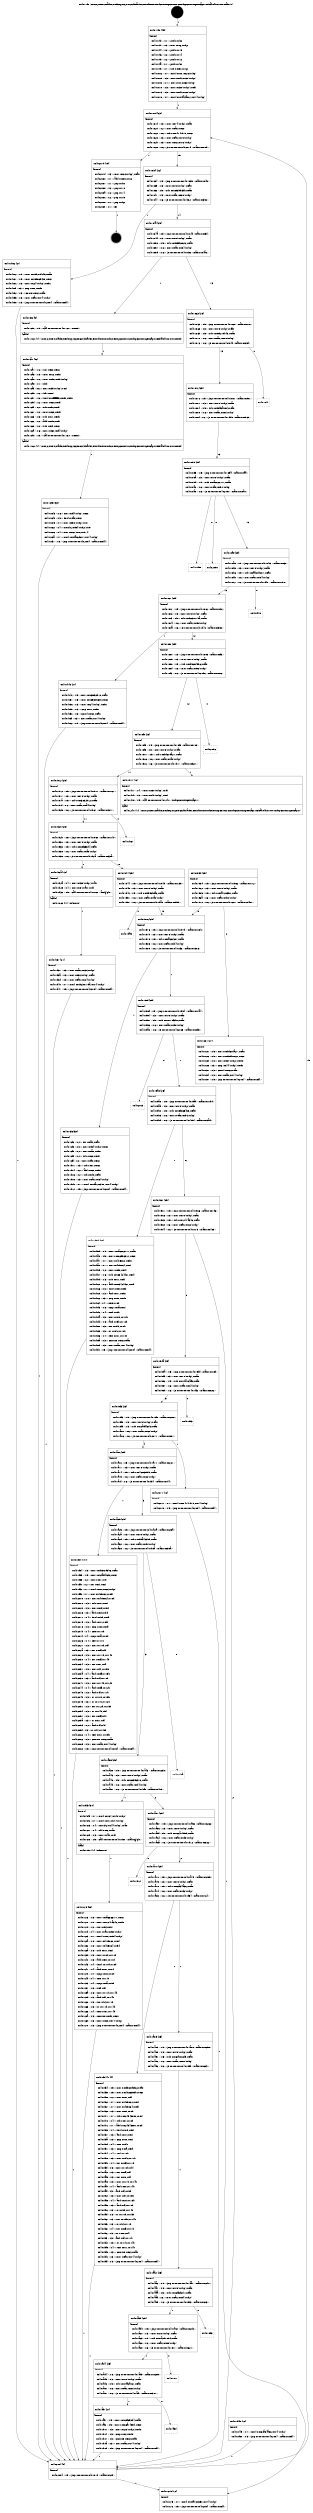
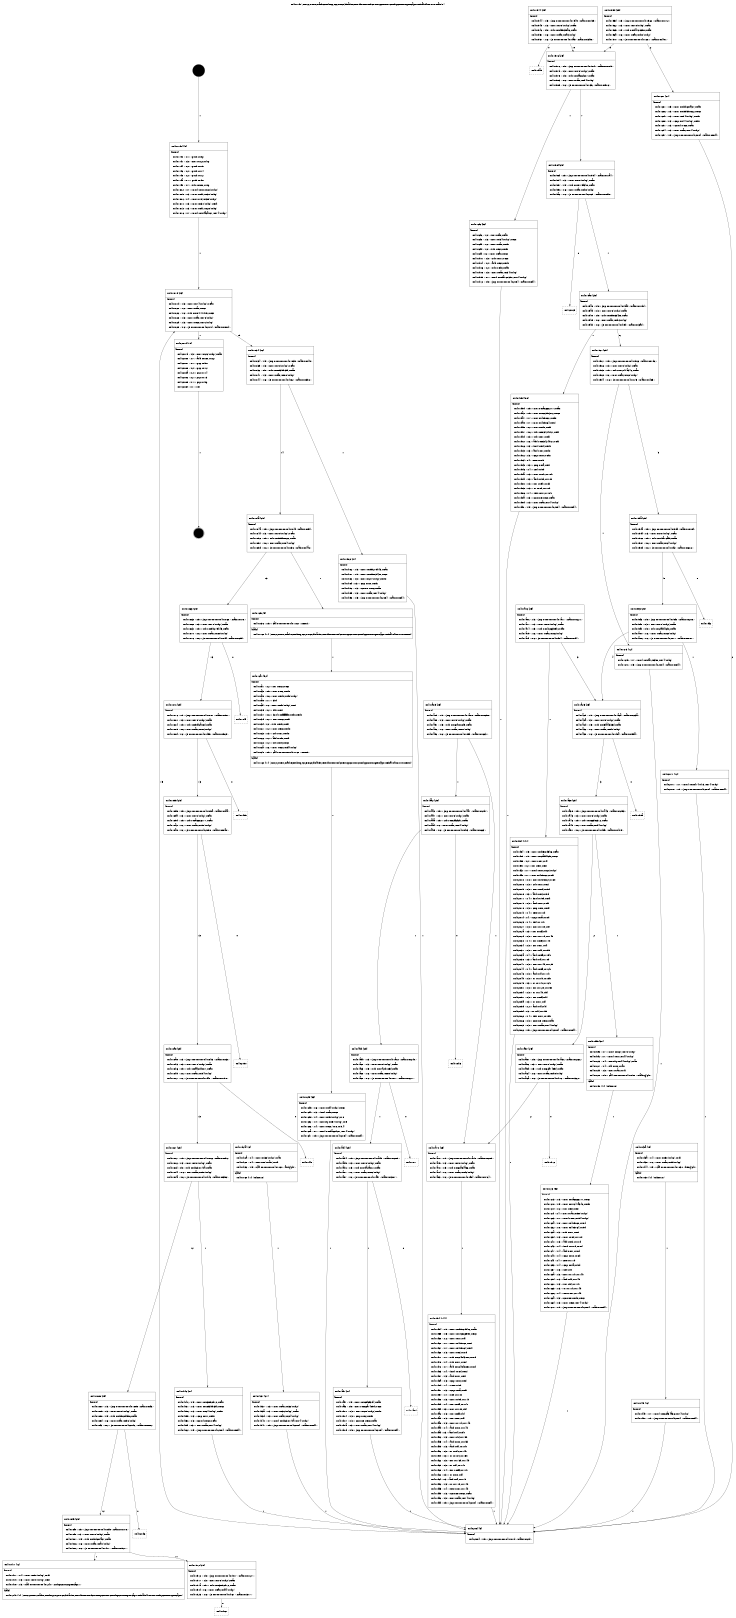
edge "0x401895 [25]" -> "0x401d55": now "0x40187c [25]" -> "0x401d55"
node "0x40192b [25]": removed
node "0x401d3a [15]": added
edge "0x4019f3 [25]" -> "0x401a0c [25]": now "0x4019f3 [25]" -> "0x401a25 [25]"
edge "0x401a70 [25]" -> "0x401a89 [25]": reversed
edge "0x4020e4 [5]" -> "0x401c75 [12]": reversed
